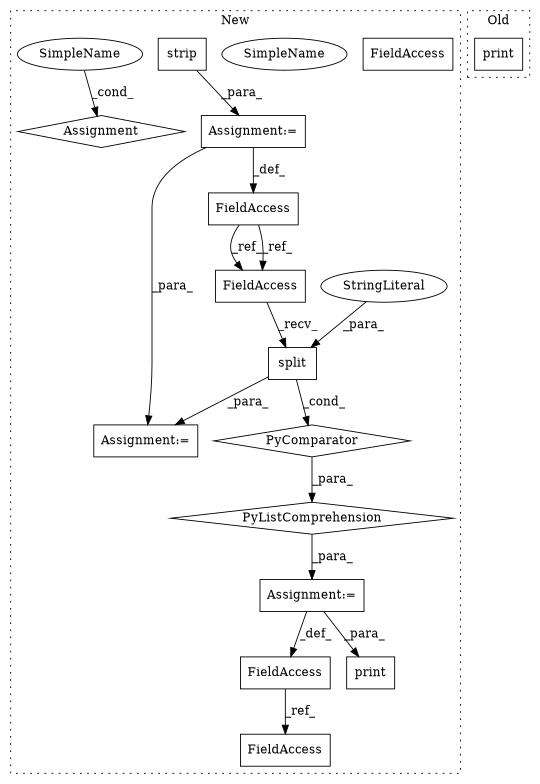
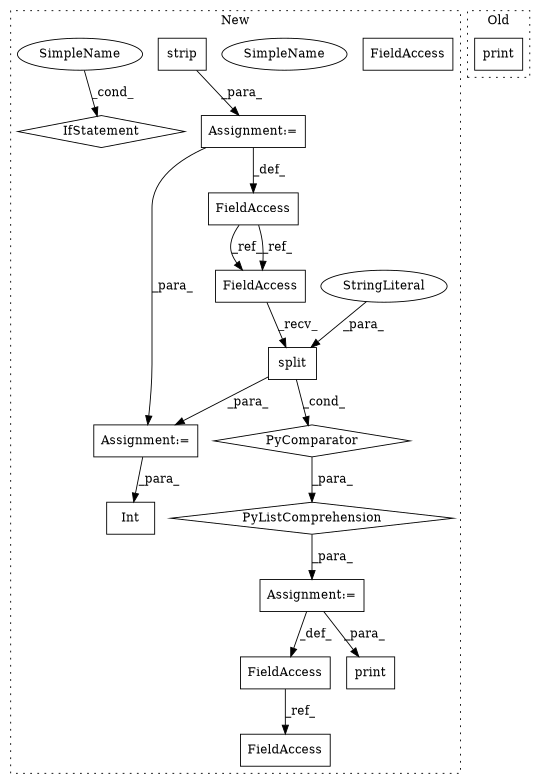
node "Assignment": label "Assignment" -> "IfStatement"
node "Int": added
